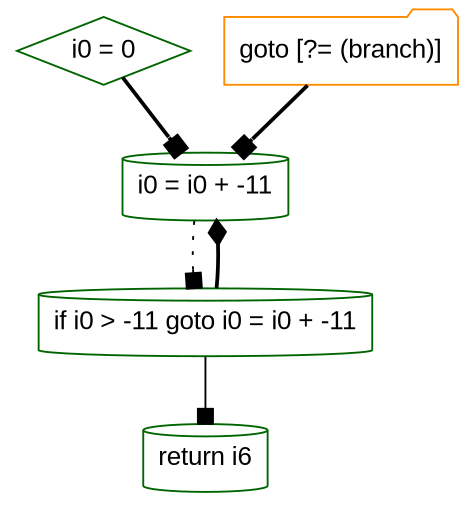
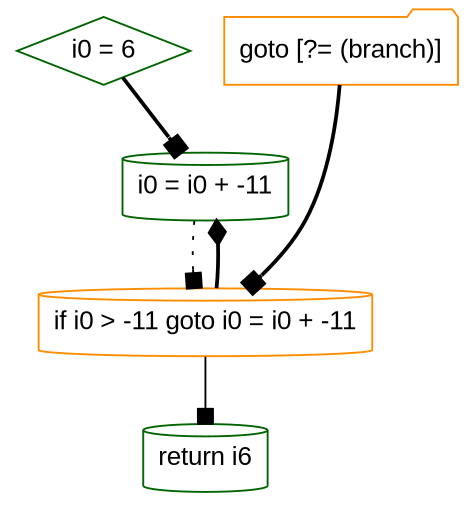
node "i0 = 0": label "i0 = 0" -> "i0 = 6"
edge "goto [?= (branch)]" -> "i0 = i0 + -11": now "goto [?= (branch)]" -> "if i0 > -11 goto i0 = i0 + -11"
node "if i0 > -11 goto i0 = i0 + -11": color darkgreen -> darkorange
